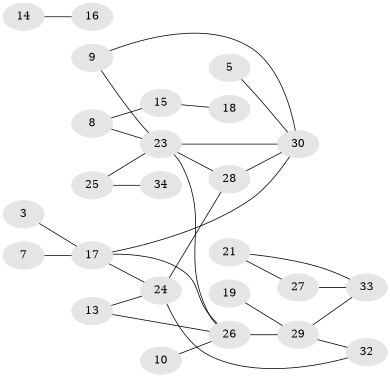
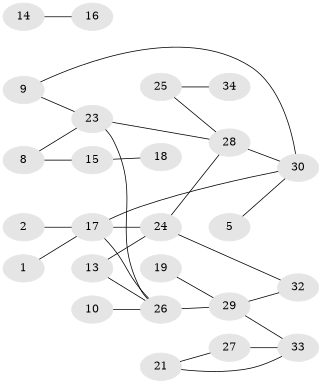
edge "23" -- "30": removed
edge "23" -- "25": now "28" -- "25"
node "3": label "3" -> "1"
node "7": label "7" -> "2"
